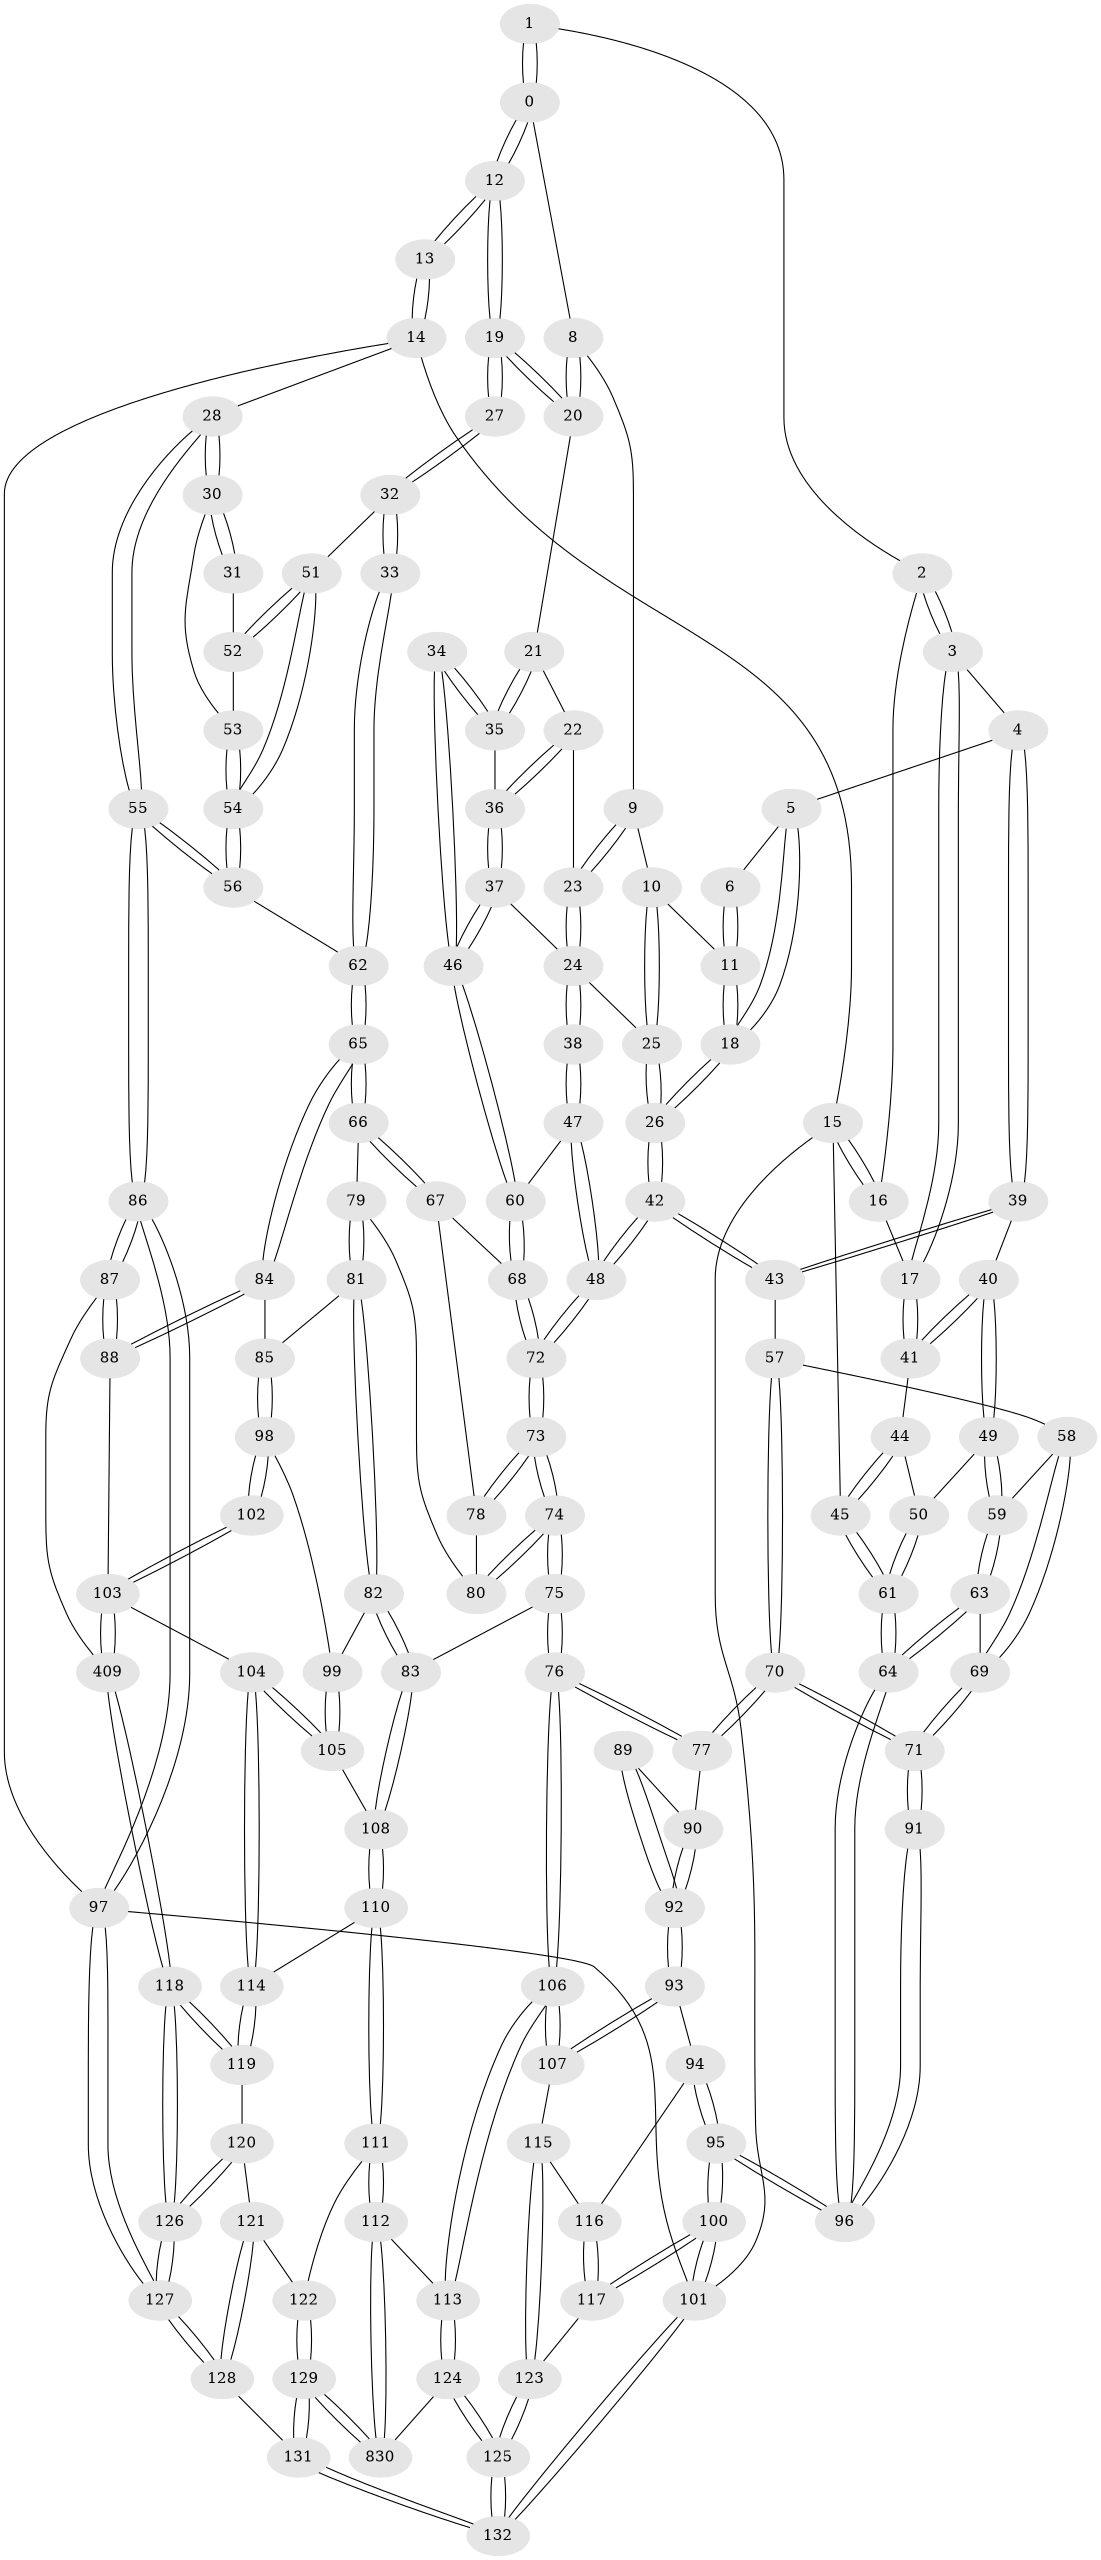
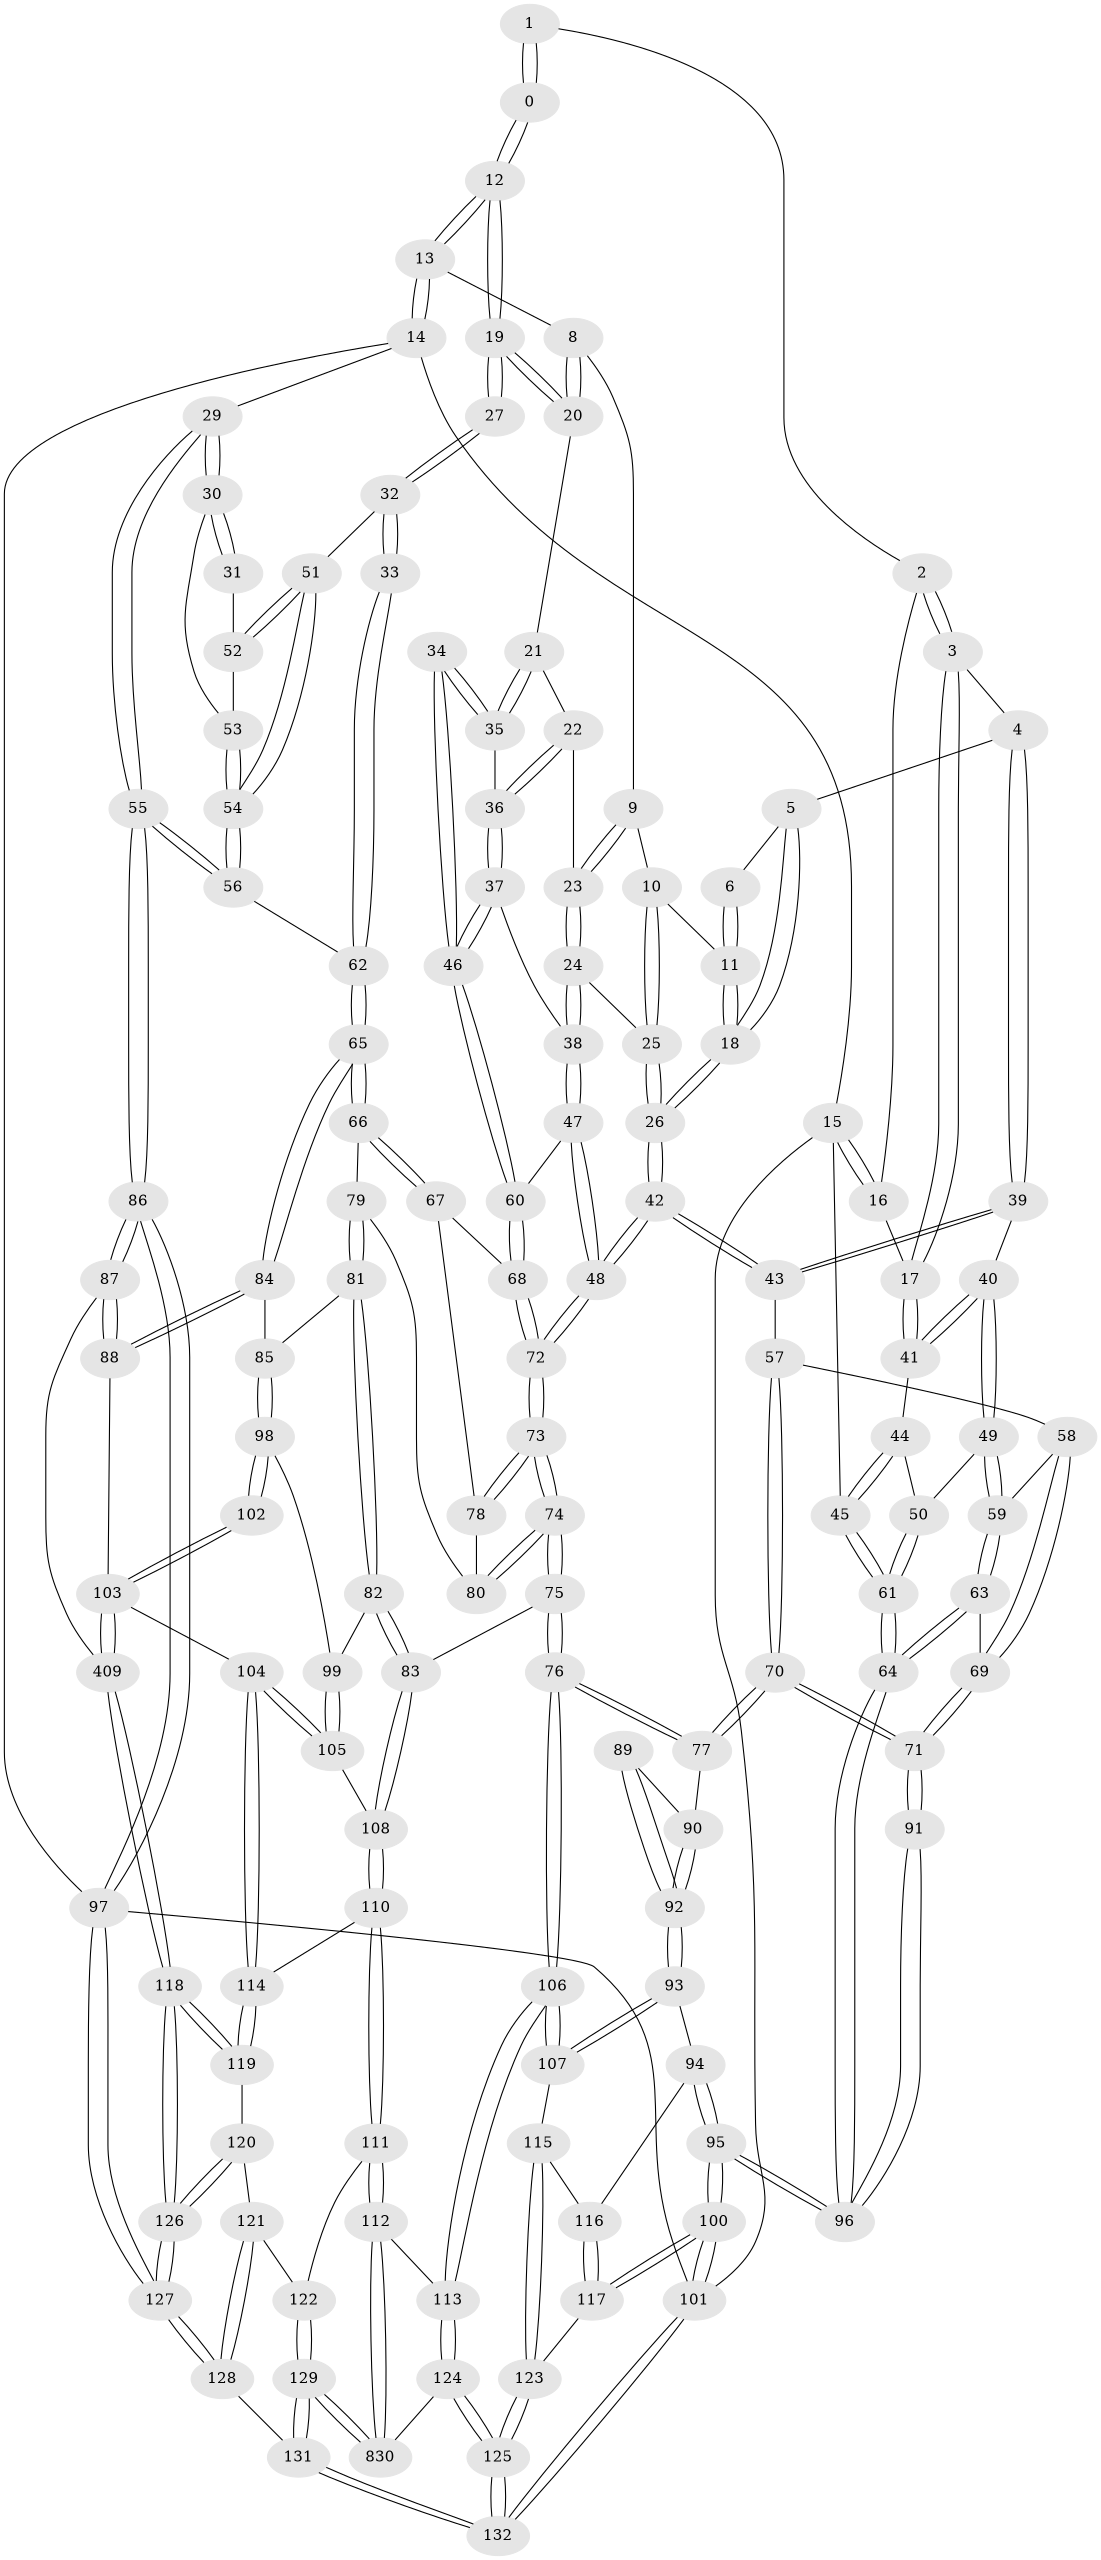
edge "0" -- "8": now "13" -- "8"
node "28": label "28" -> "29"
edge "37" -- "24": now "37" -- "38"
